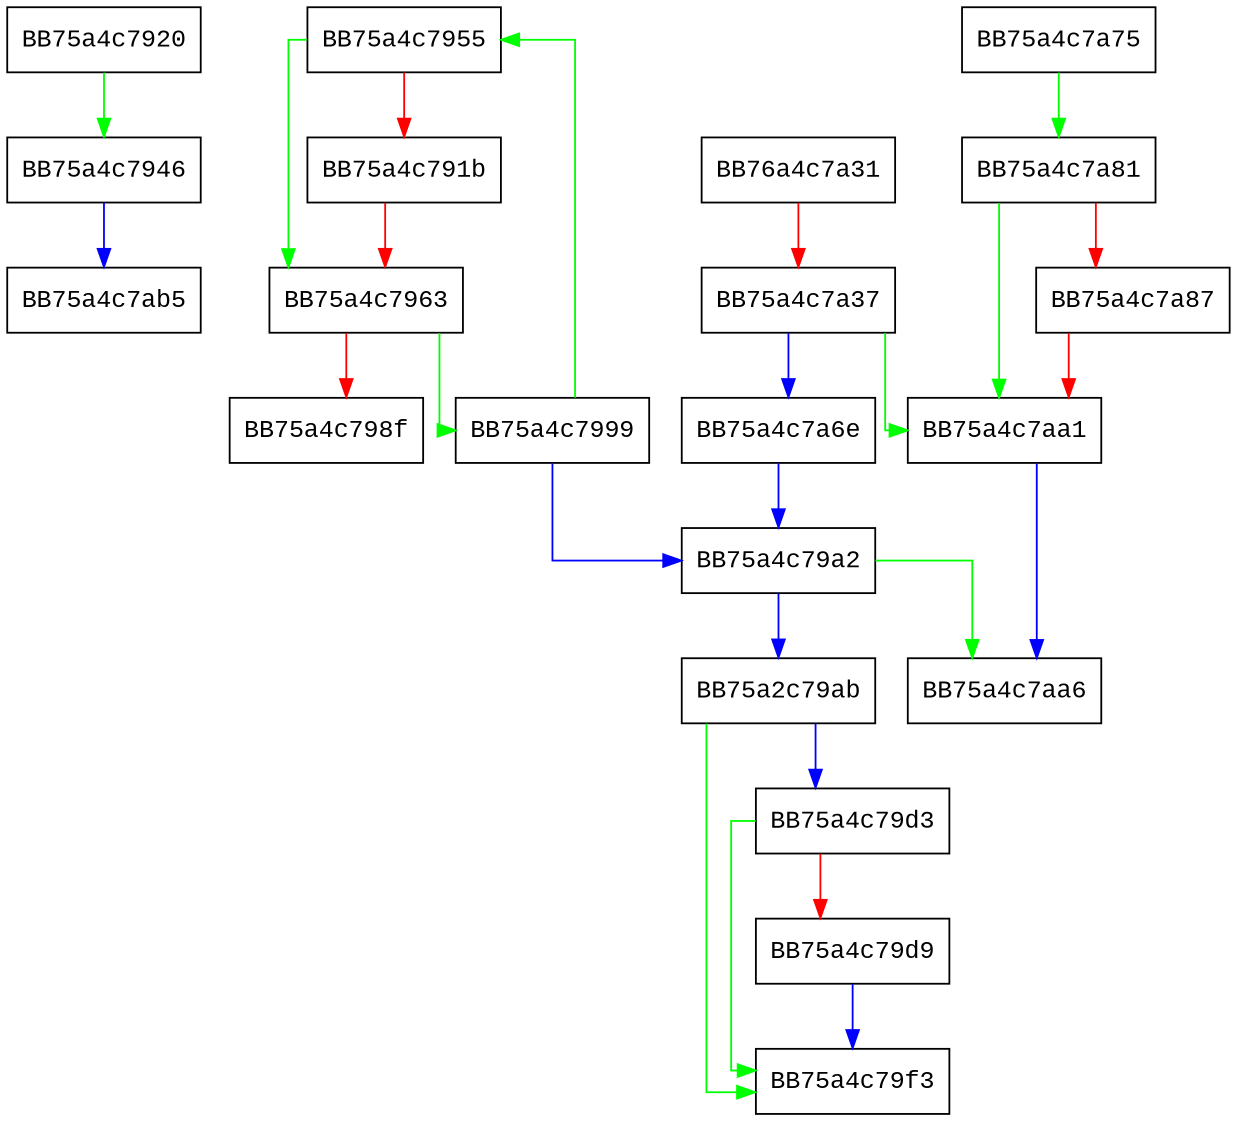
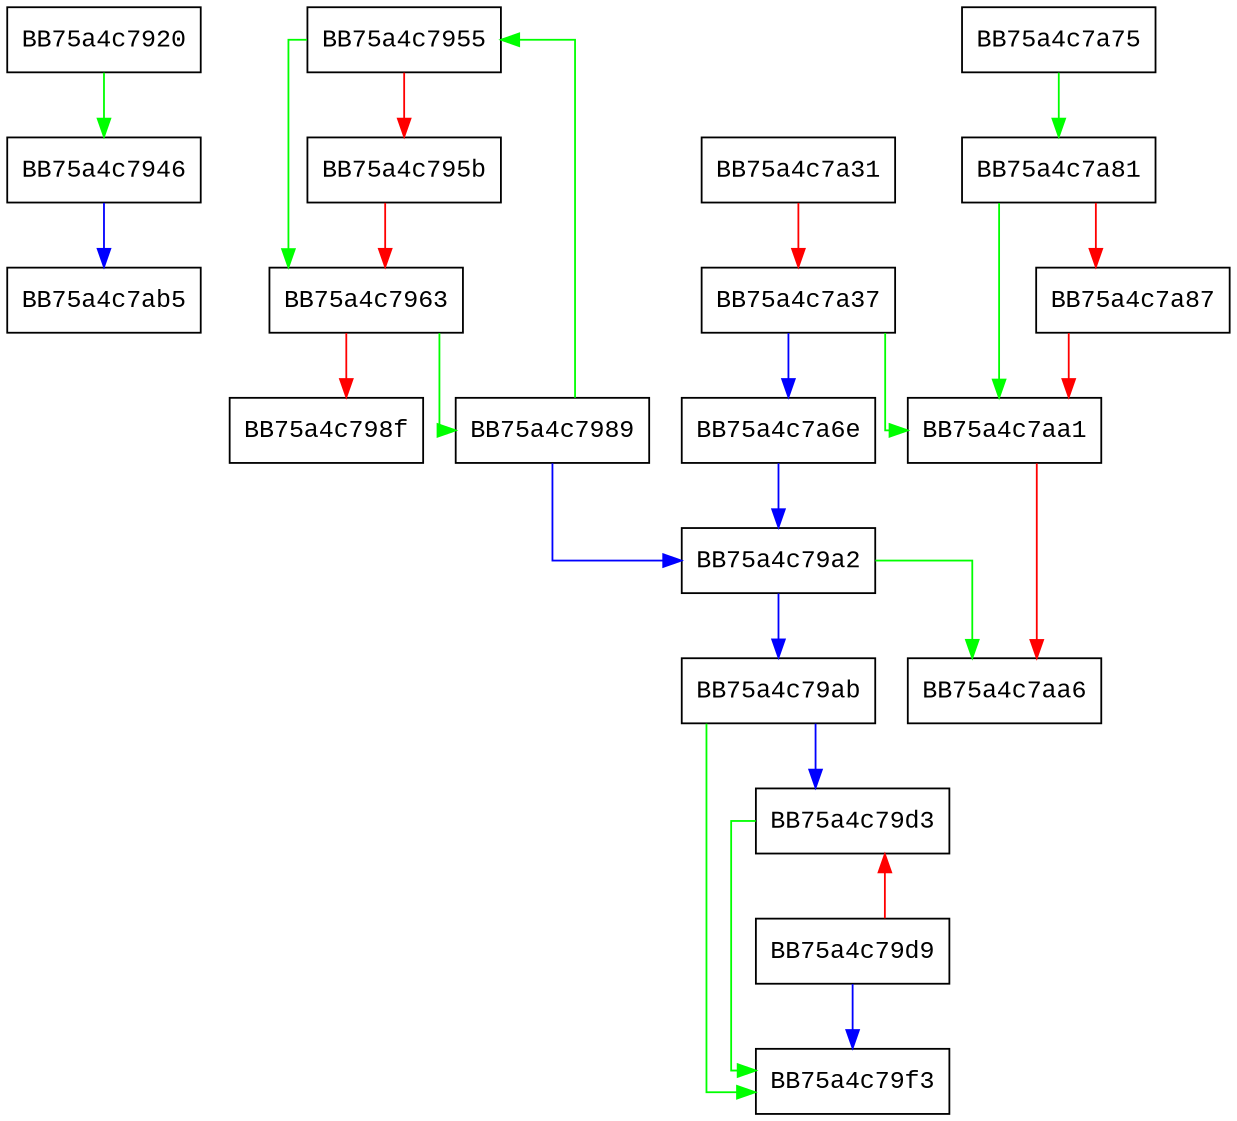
node "BB75a4c791b": label "BB75a4c791b" -> "BB75a4c795b"
node "BB76a4c7a31": label "BB76a4c7a31" -> "BB75a4c7a31"
node "BB75a4c7999": label "BB75a4c7999" -> "BB75a4c7989"
edge "BB75a4c7aa1" -> "BB75a4c7aa6": color blue -> red
node "BB75a2c79ab": label "BB75a2c79ab" -> "BB75a4c79ab"
edge "BB75a4c79d3" -> "BB75a4c79d9": reversed
